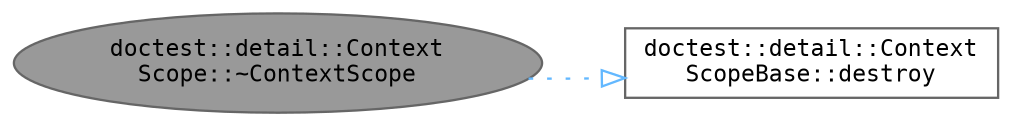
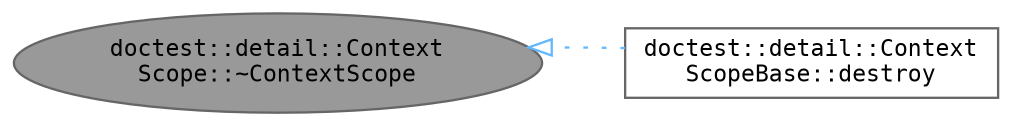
edge "doctest::detail::Context Scope::~ContextScope" -> "doctest::detail::Context ScopeBase::destroy": reversed
